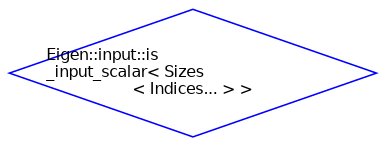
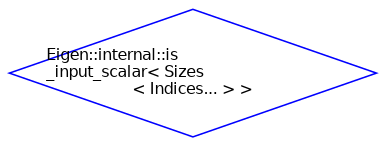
node "Eigen::input::is _input_scalar< Sizes < Indices... > >": label "Eigen::input::is _input_scalar< Sizes < Indices... > >" -> "Eigen::internal::is _input_scalar< Sizes < Indices... > >"
